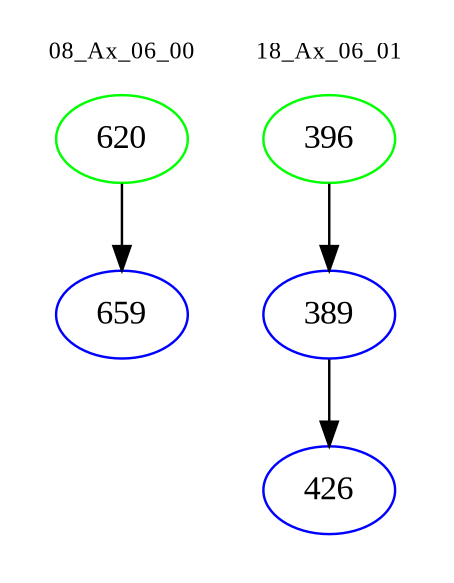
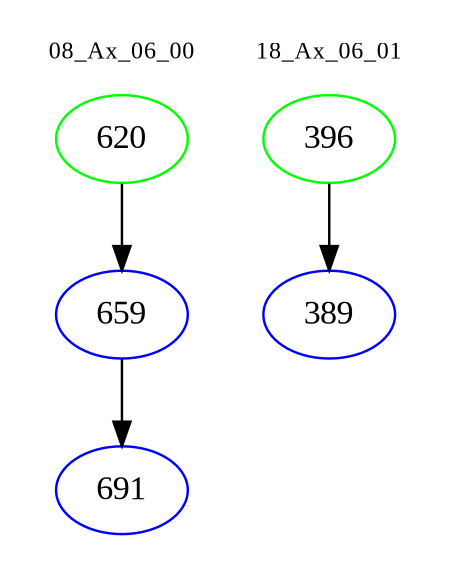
node "691": added
node "426": removed
